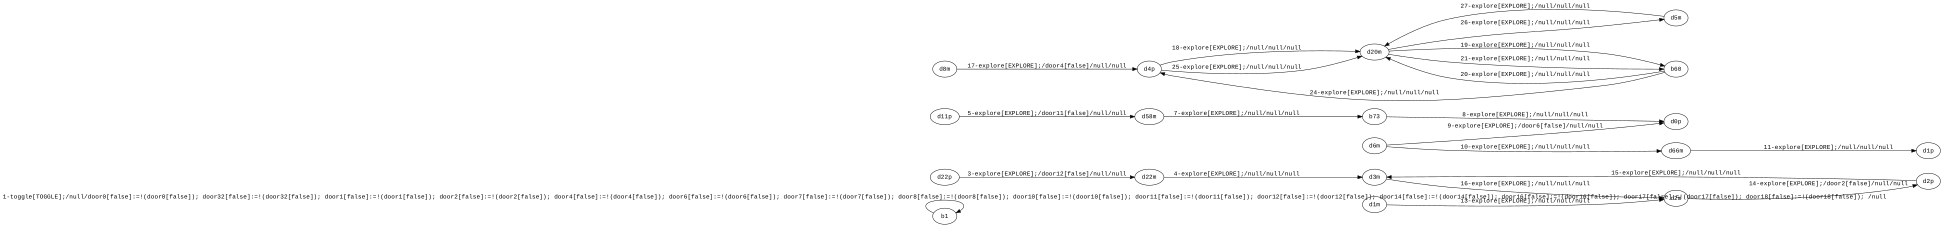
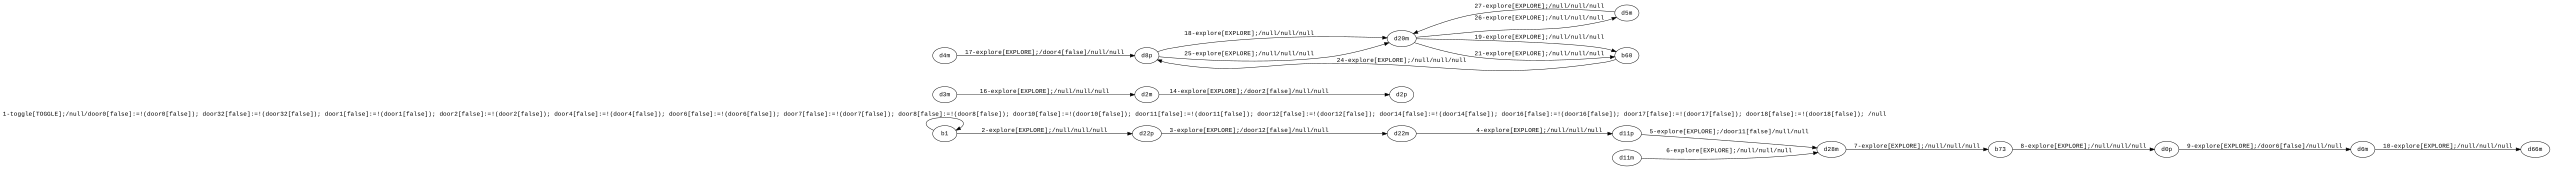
node "d8m": label "d8m" -> "d4m"
node "d4p": label "d4p" -> "d8p"
edge "b60" -> "d20m": removed, label "20-explore[EXPLORE];/null/null/null"
node "d58m": label "d58m" -> "d28m"
edge "b1" -> "d22p": added, label "2-explore[EXPLORE];/null/null/null"
edge "d6m" -> "d0p": reversed
node "d1p": removed
node "d11m": added
edge "d22m" -> "d3m": now "d22m" -> "d11p"
edge "d2p" -> "d3m": removed, label "15-explore[EXPLORE];/null/null/null"
node "d1m": removed
